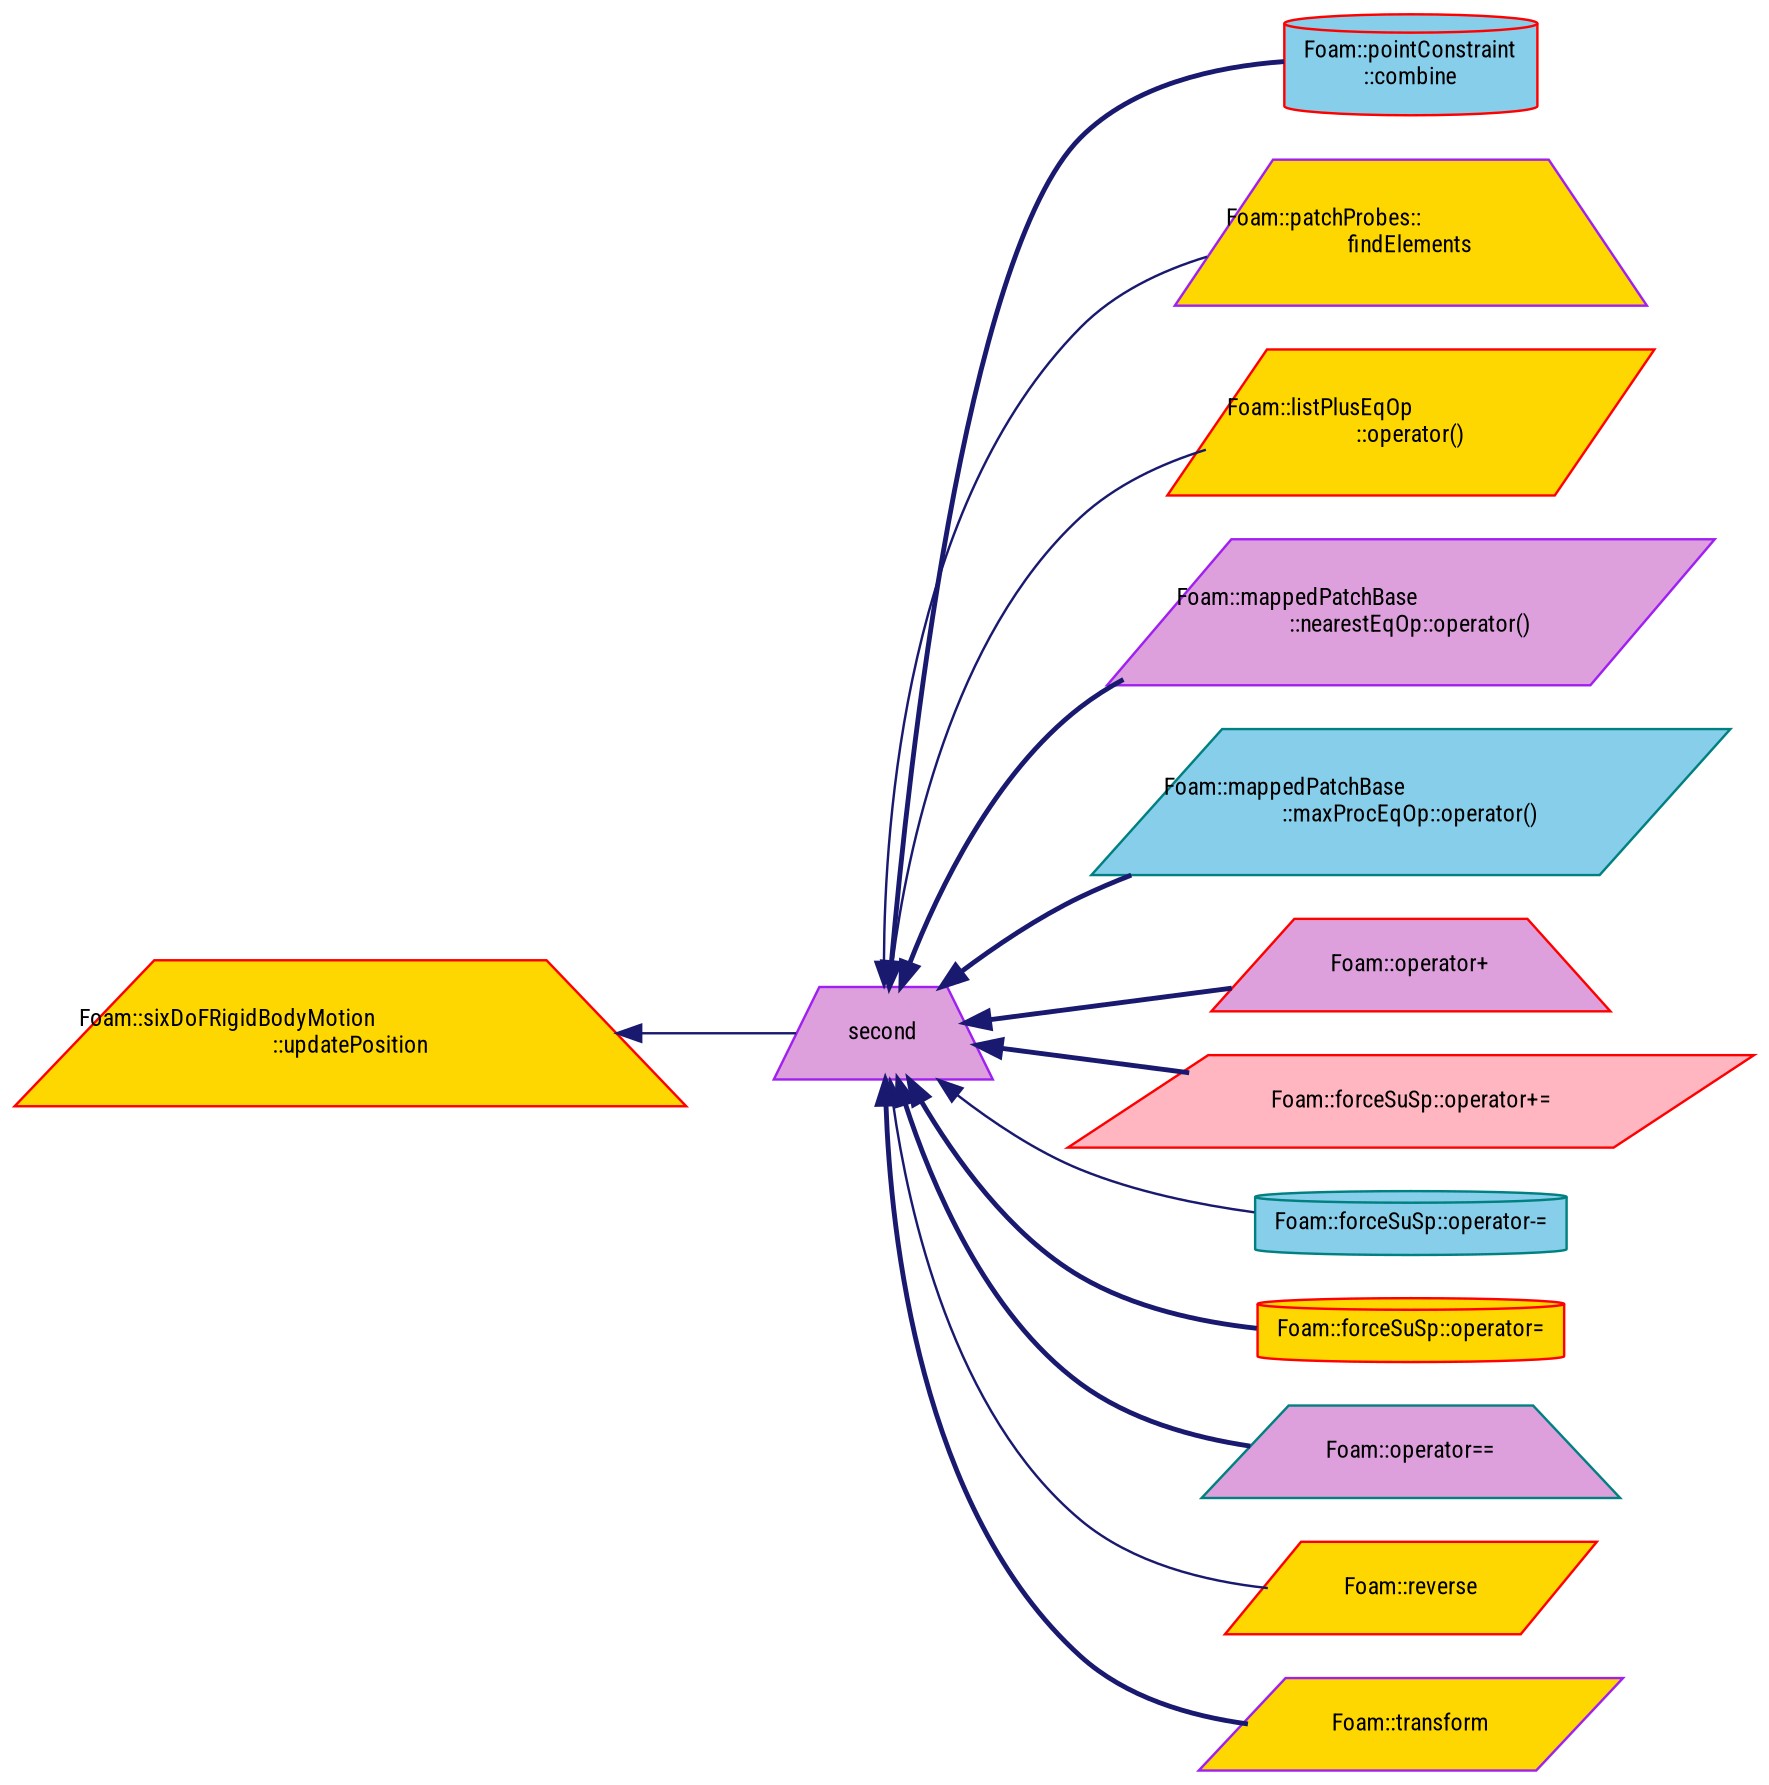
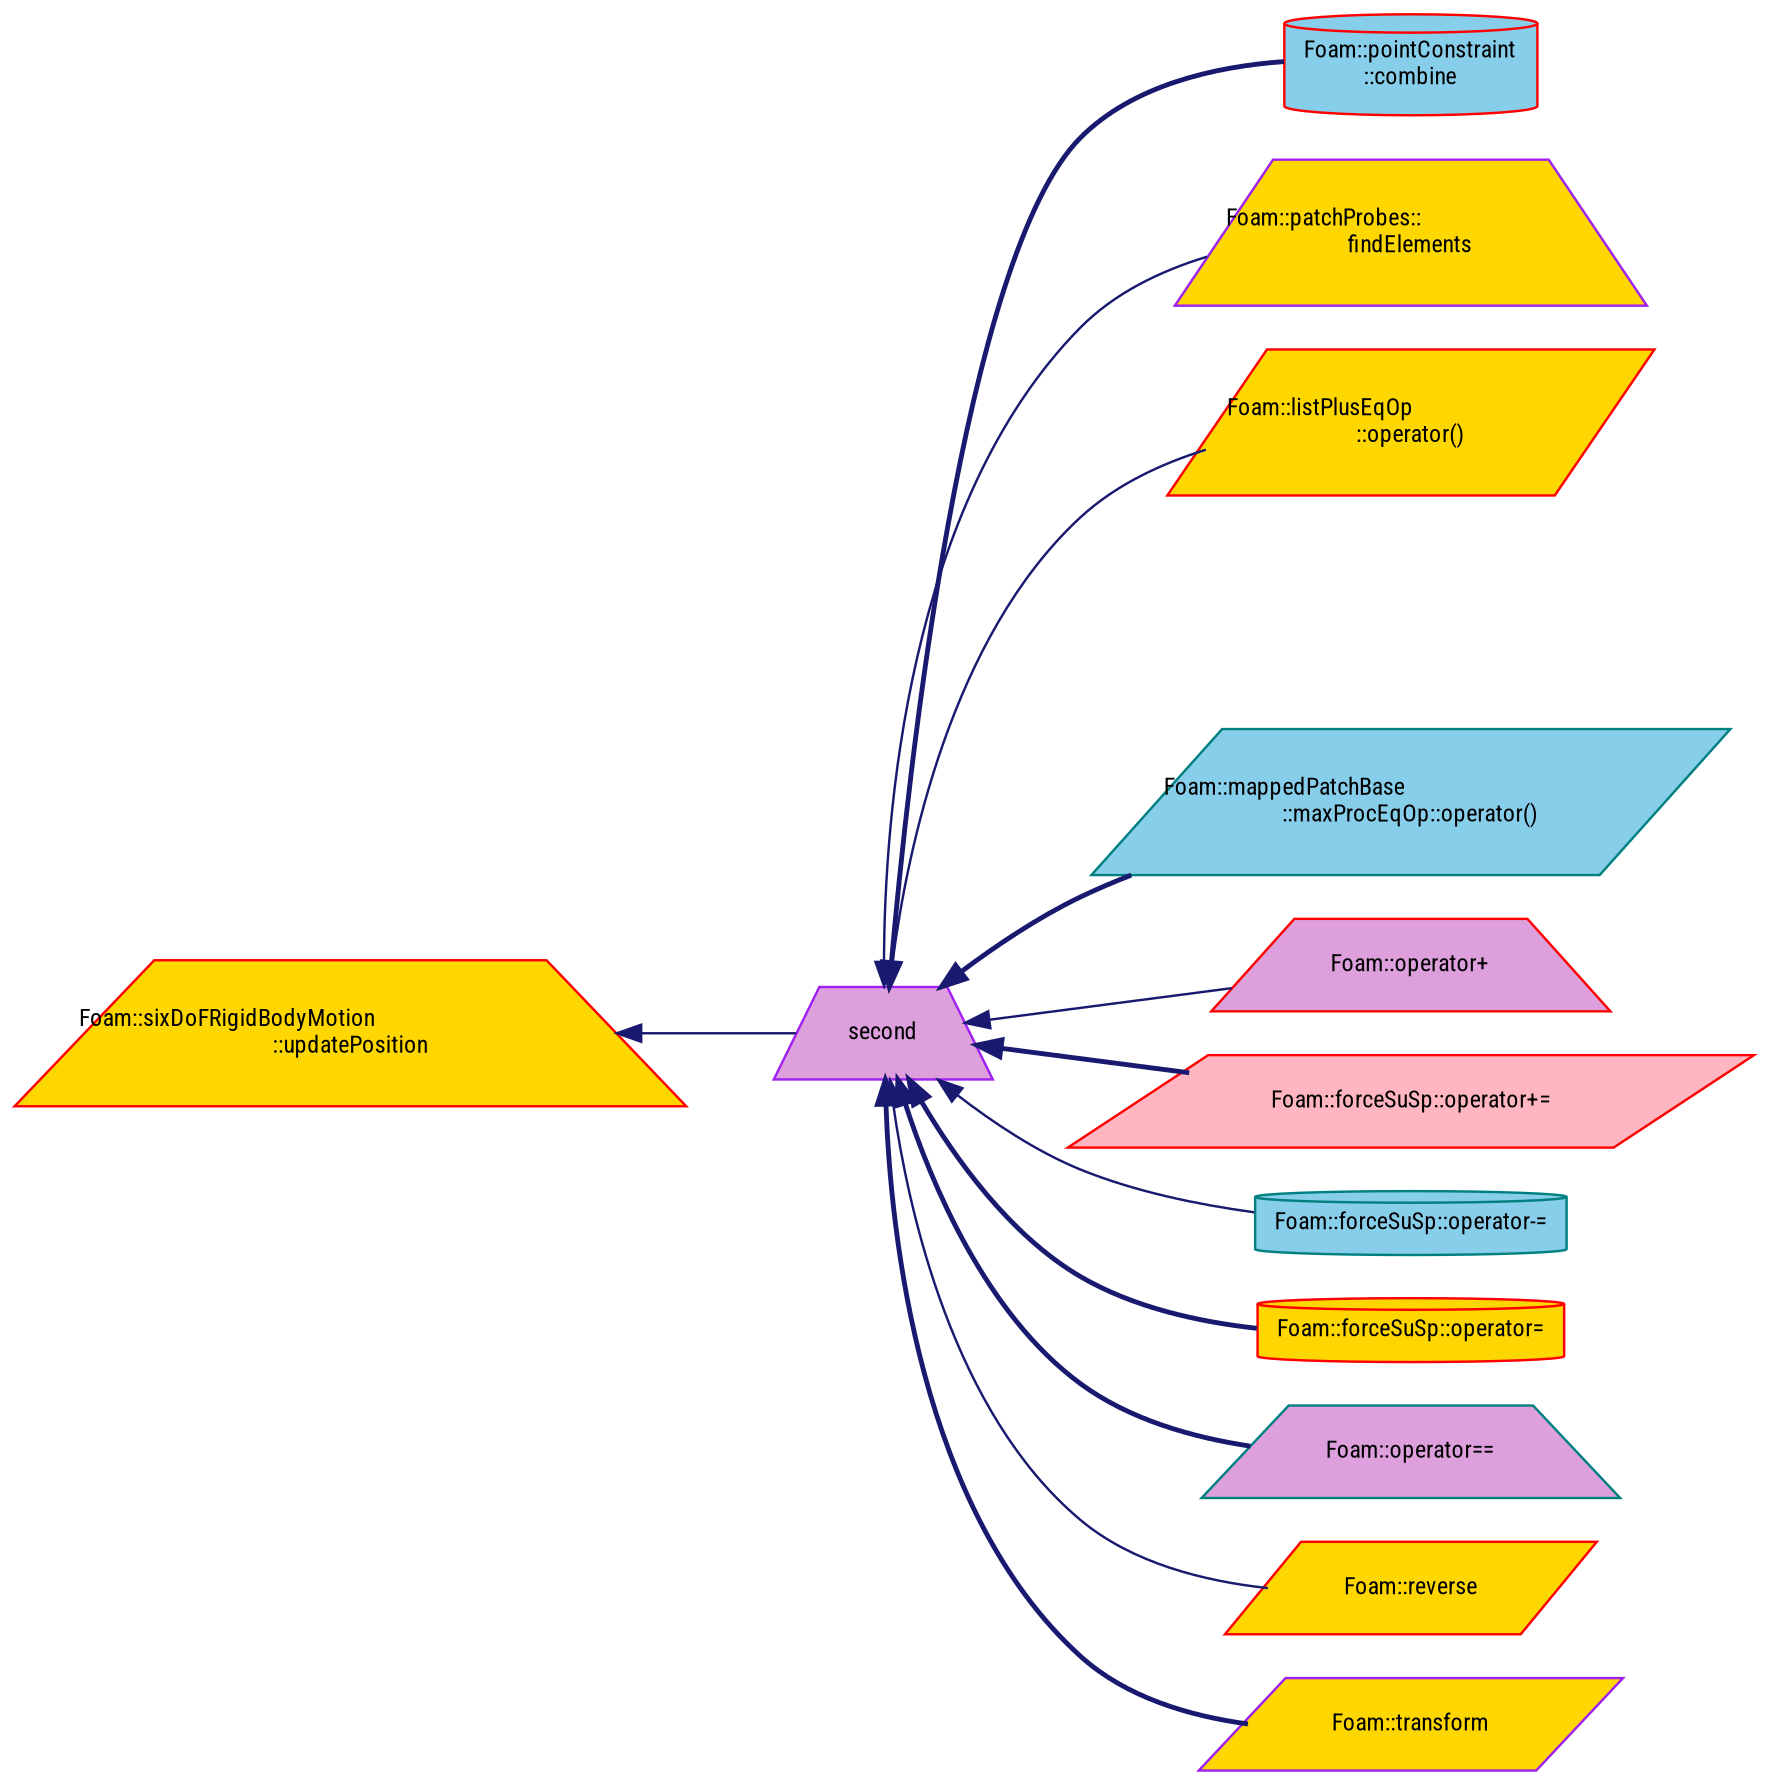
node "Foam::mappedPatchBase ::nearestEqOp::operator()": removed
edge "Foam::operator+" -> "second": style bold -> solid
